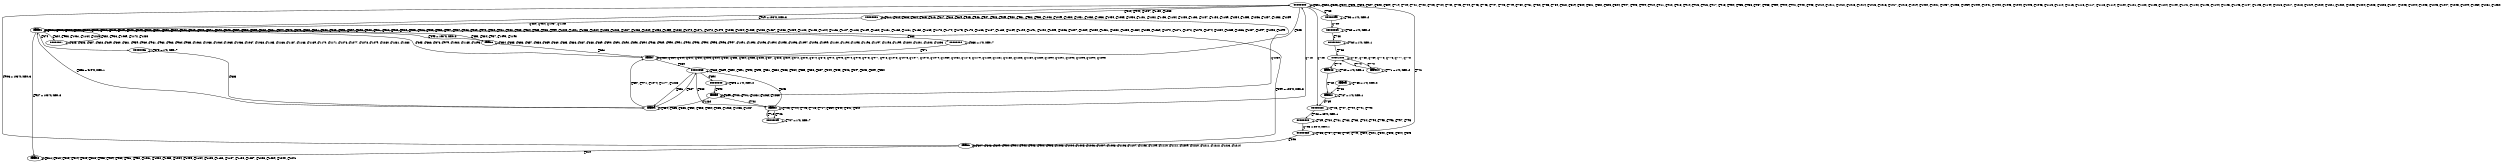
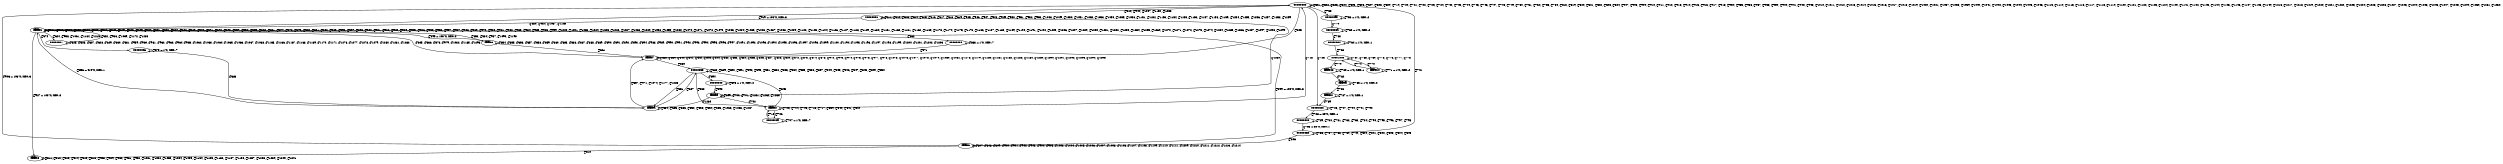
edge "000000aa" -> "0000003a": label "@759" -> "@779"
edge "fffff9d8" -> "ffffffd0": now "fffff9d8" -> "fffffefa"
